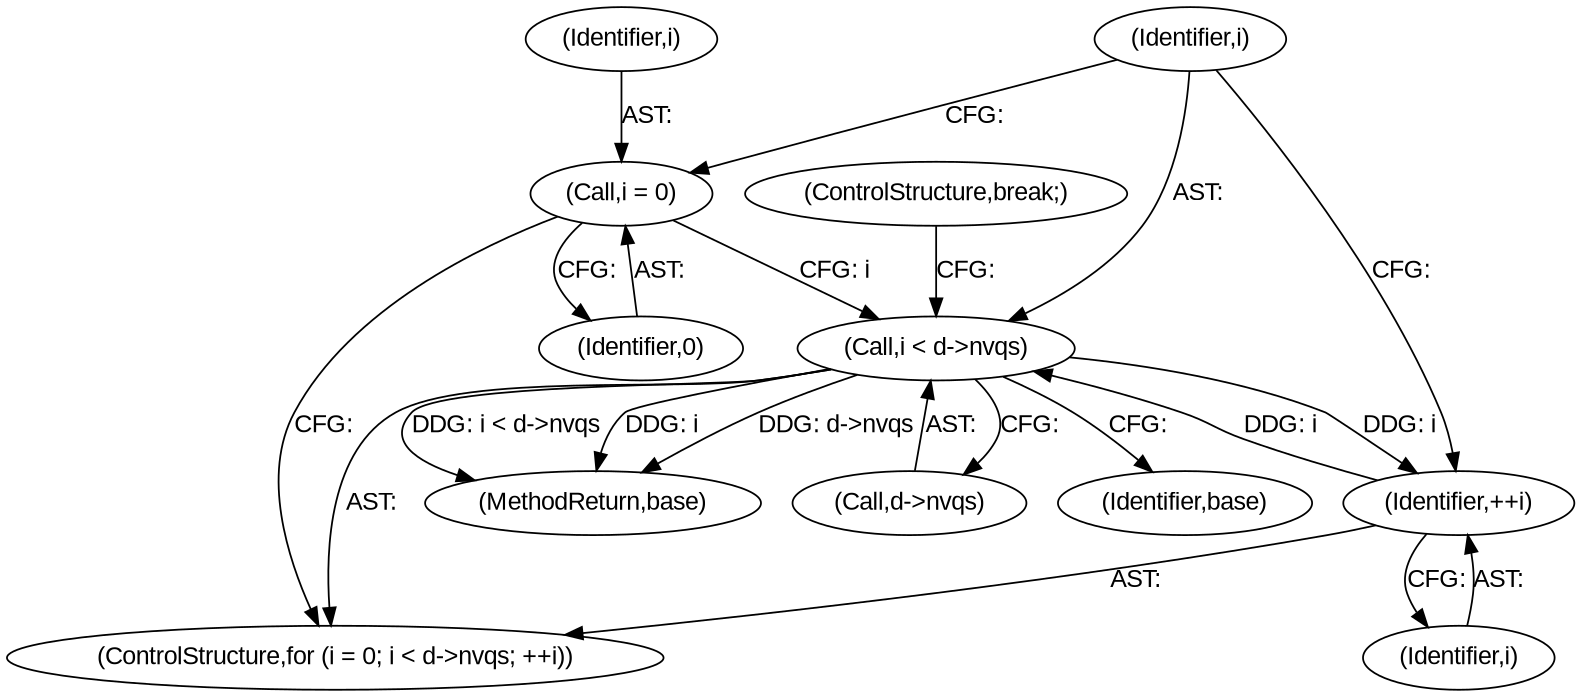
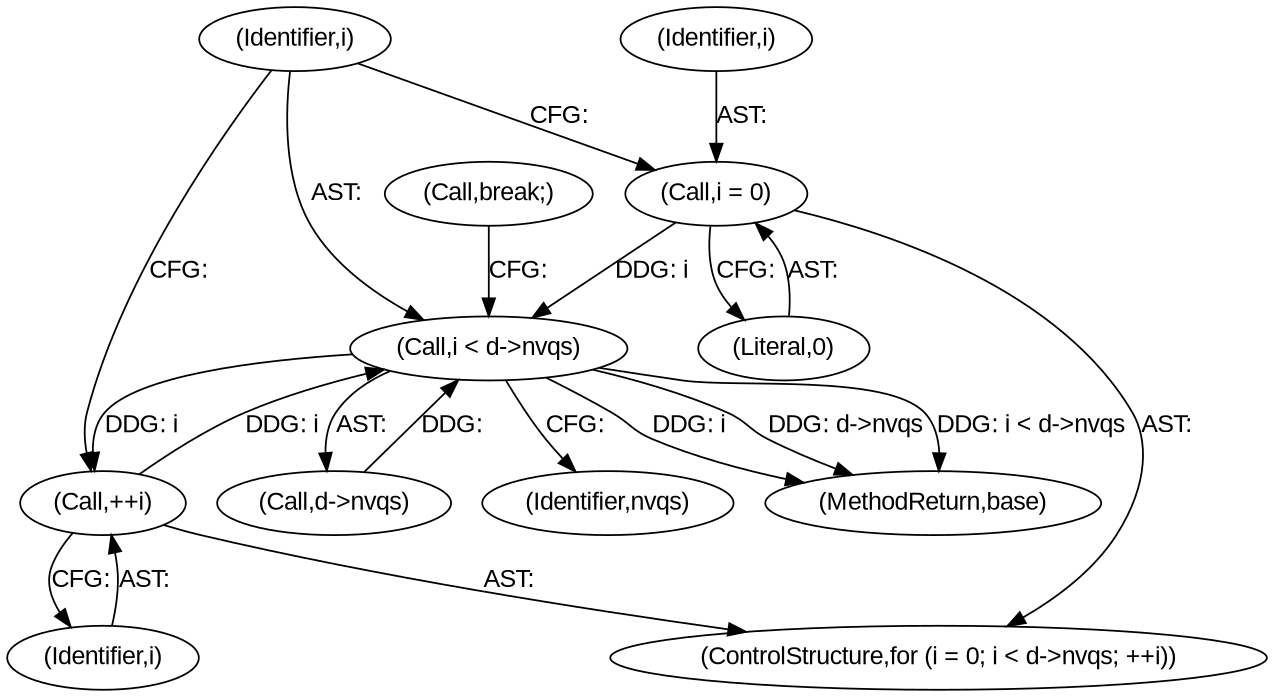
node "(ControlStructure,break;)": label "(ControlStructure,break;)" -> "(Call,break;)"
edge "(Call,i = 0)" -> "(Call,i < d->nvqs)": label "CFG: i" -> "DDG: i"
node "(Identifier,0)": label "(Identifier,0)" -> "(Literal,0)"
edge "(Call,i < d->nvqs)" -> "(ControlStructure,for (i = 0; i < d->nvqs; ++i))": removed, label "AST:"
edge "(Call,i = 0)" -> "(ControlStructure,for (i = 0; i < d->nvqs; ++i))": label "CFG: " -> "AST: "
edge "(Call,d->nvqs)" -> "(Call,i < d->nvqs)": label "AST: " -> "DDG: "
edge "(Call,i < d->nvqs)" -> "(Call,d->nvqs)": label "CFG: " -> "AST: "
node "(Identifier,base)": label "(Identifier,base)" -> "(Identifier,nvqs)"
node "(Identifier,++i)": label "(Identifier,++i)" -> "(Call,++i)"
